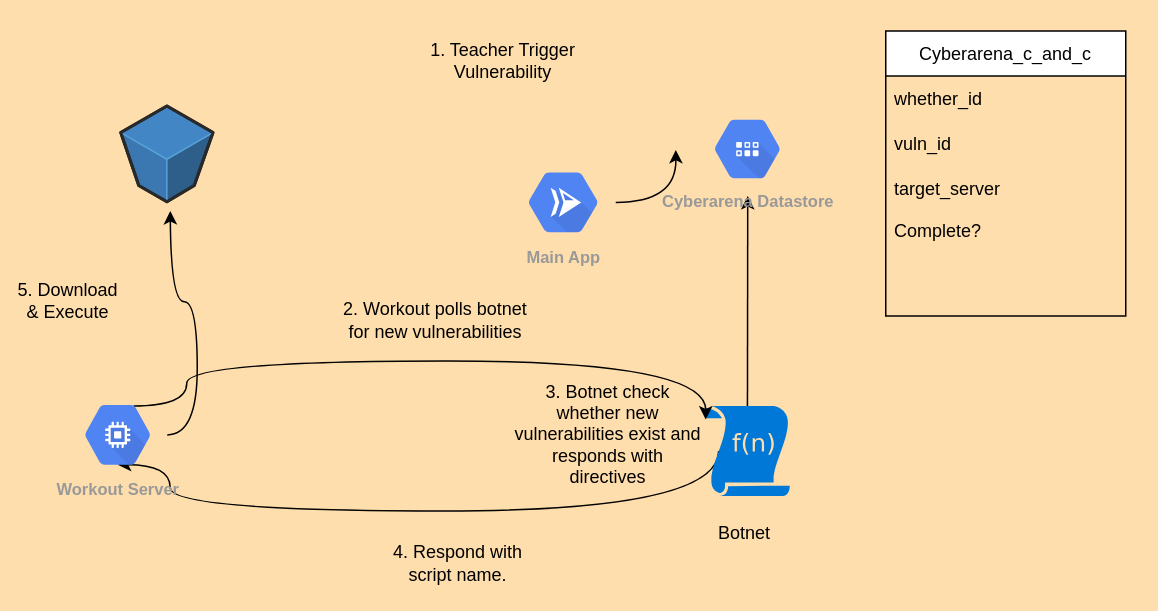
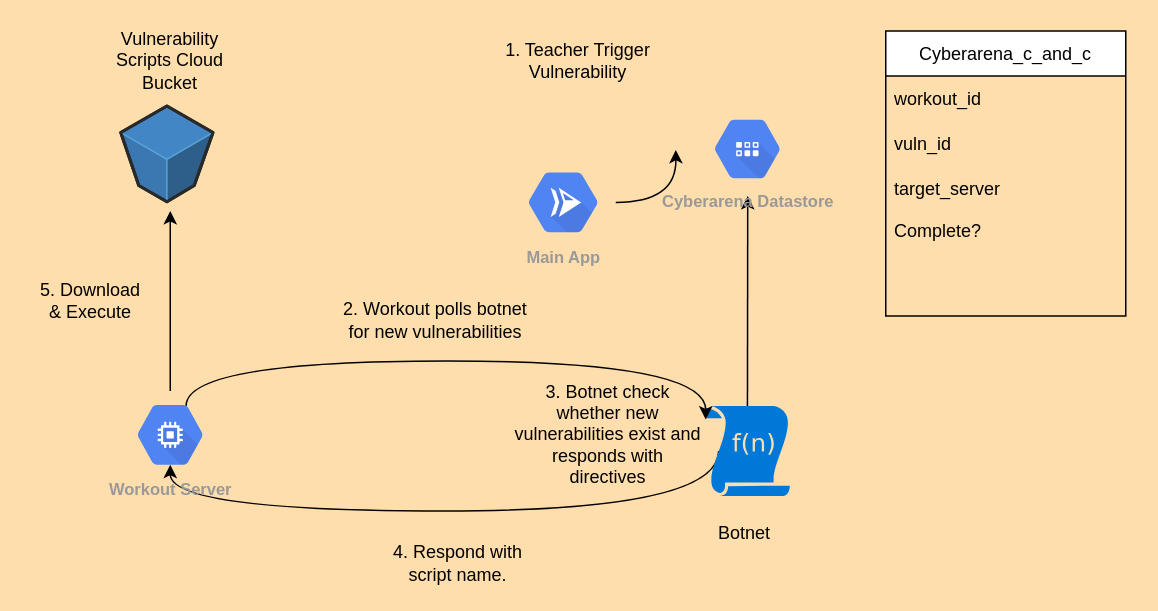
node "Vulnerability Scripts Cloud Bucket": added
node "1. Teacher Trigger Vulnerability": moved (503, 61) -> (578, 61)
node "whether_id": label "whether_id" -> "workout_id"
node "5. Download & Execute": moved (68, 301) -> (91, 301)
node "Workout Server": moved (118, 435) -> (170, 435)
